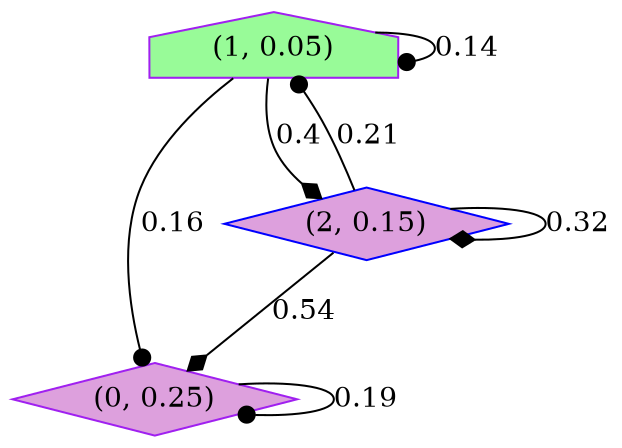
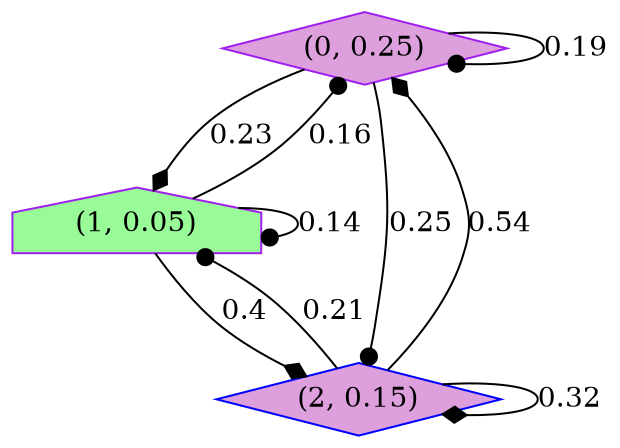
edge "(0, 0.25)" -> "(1, 0.05)": added, label "0.23"
edge "(0, 0.25)" -> "(2, 0.15)": added, label "0.25"
